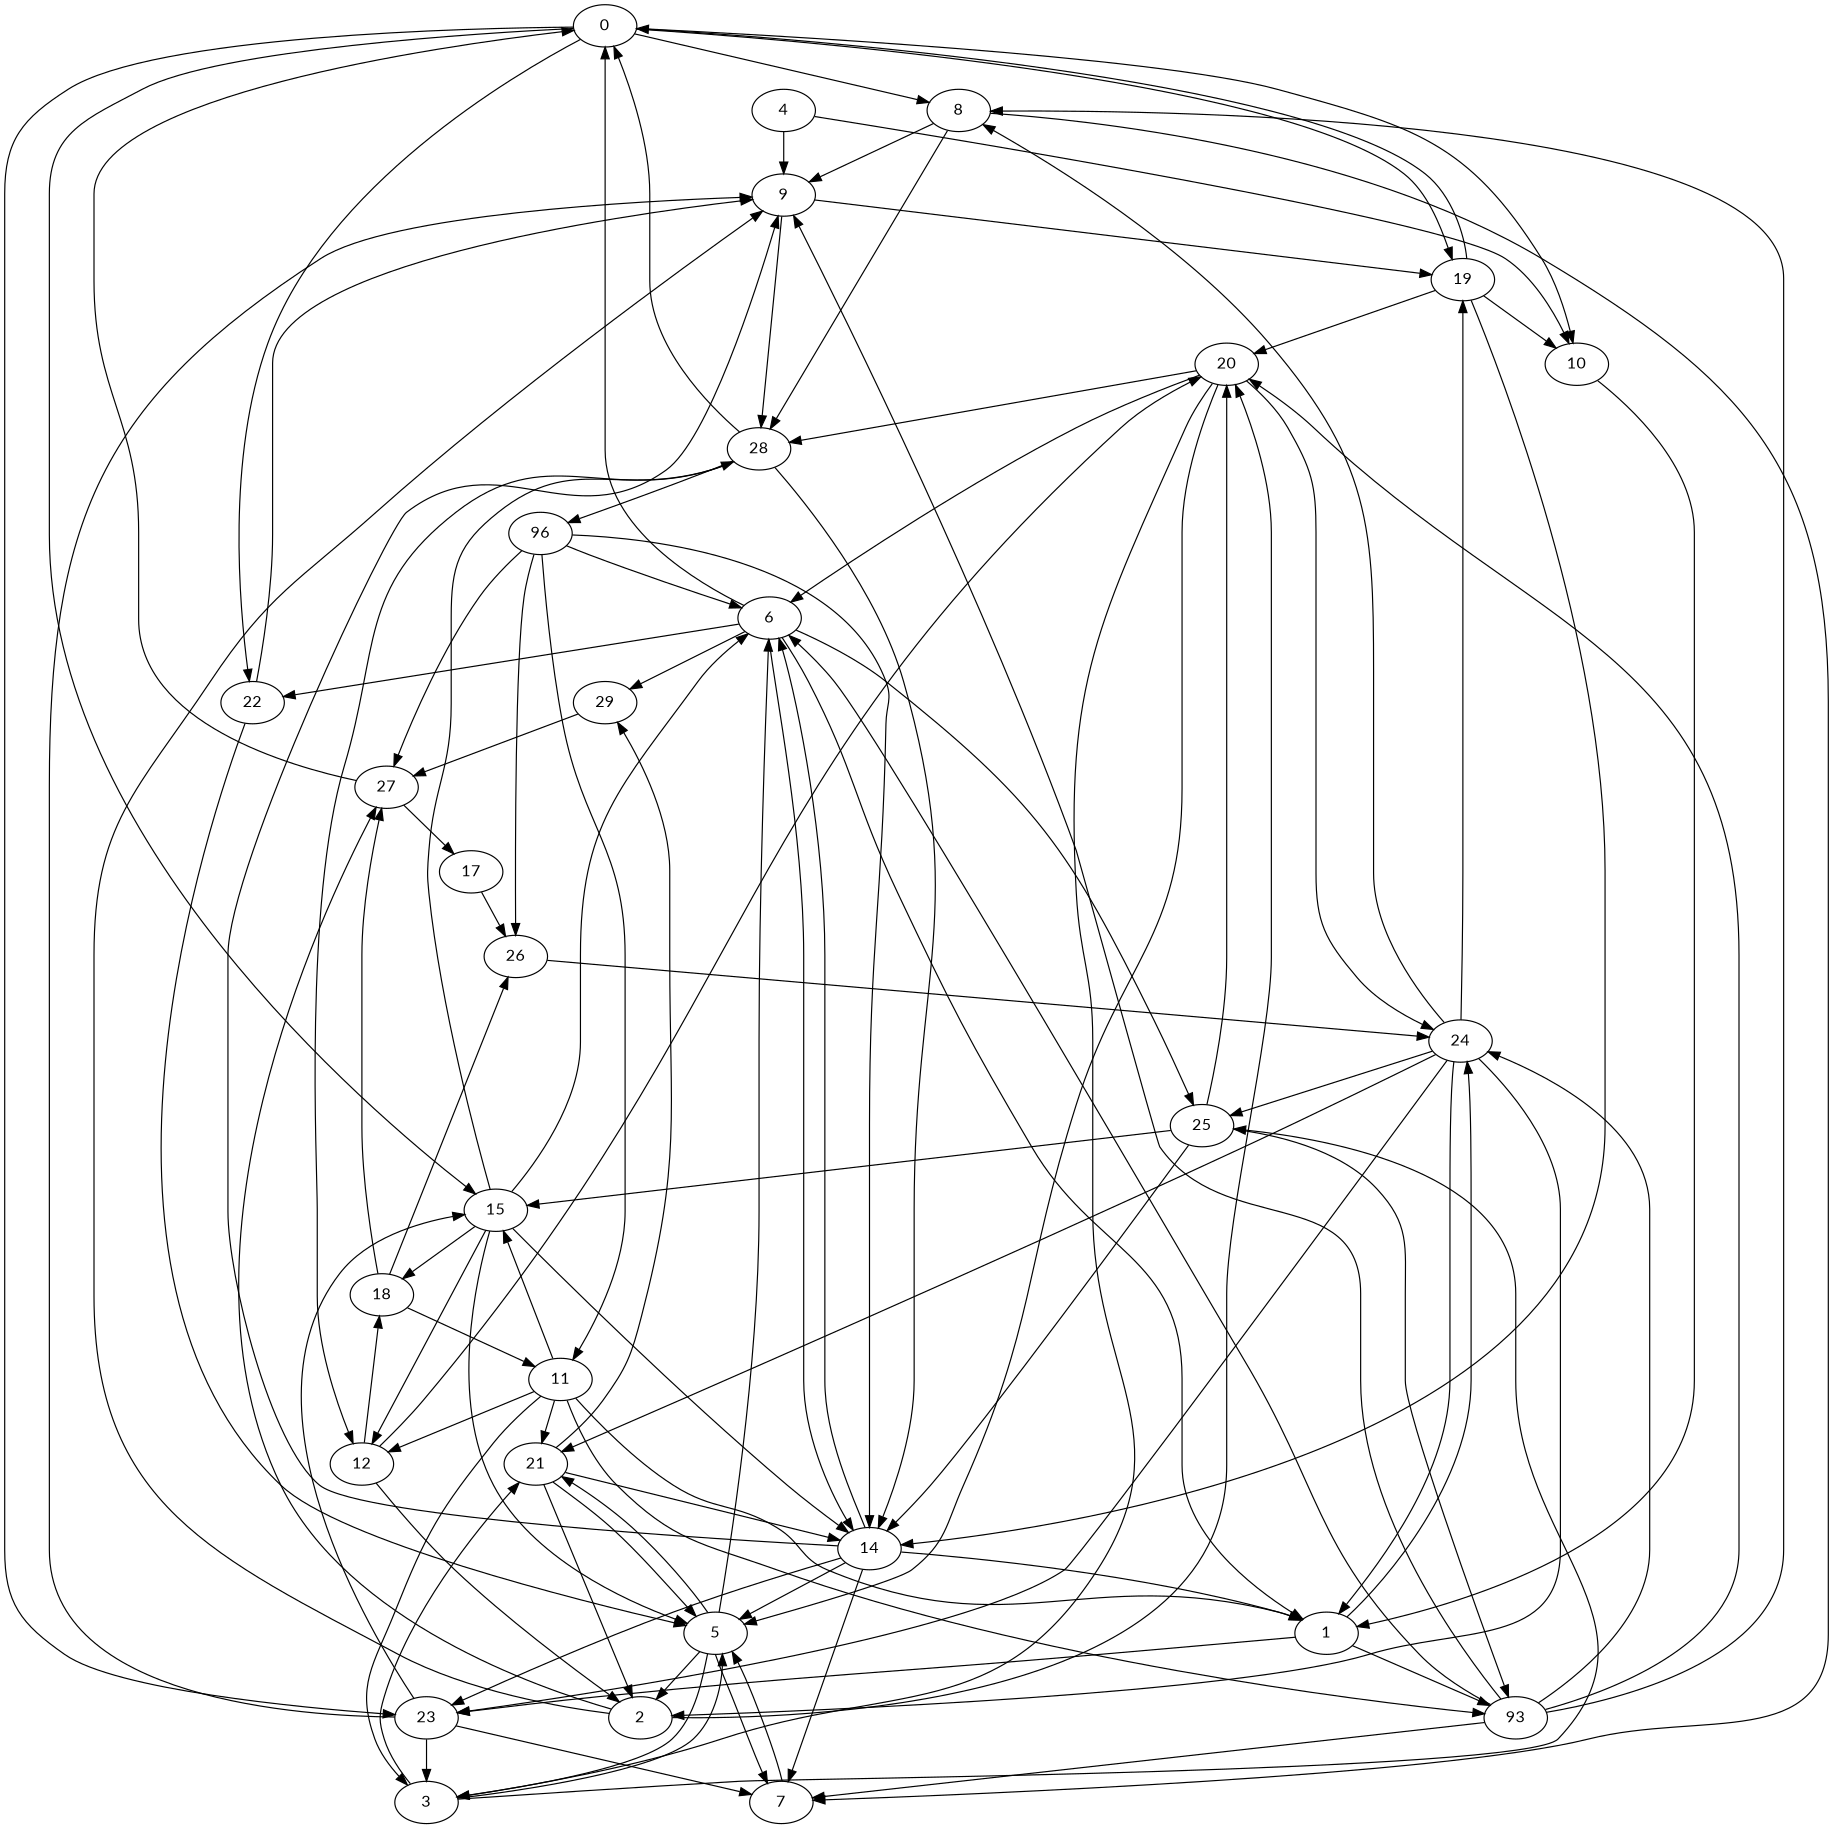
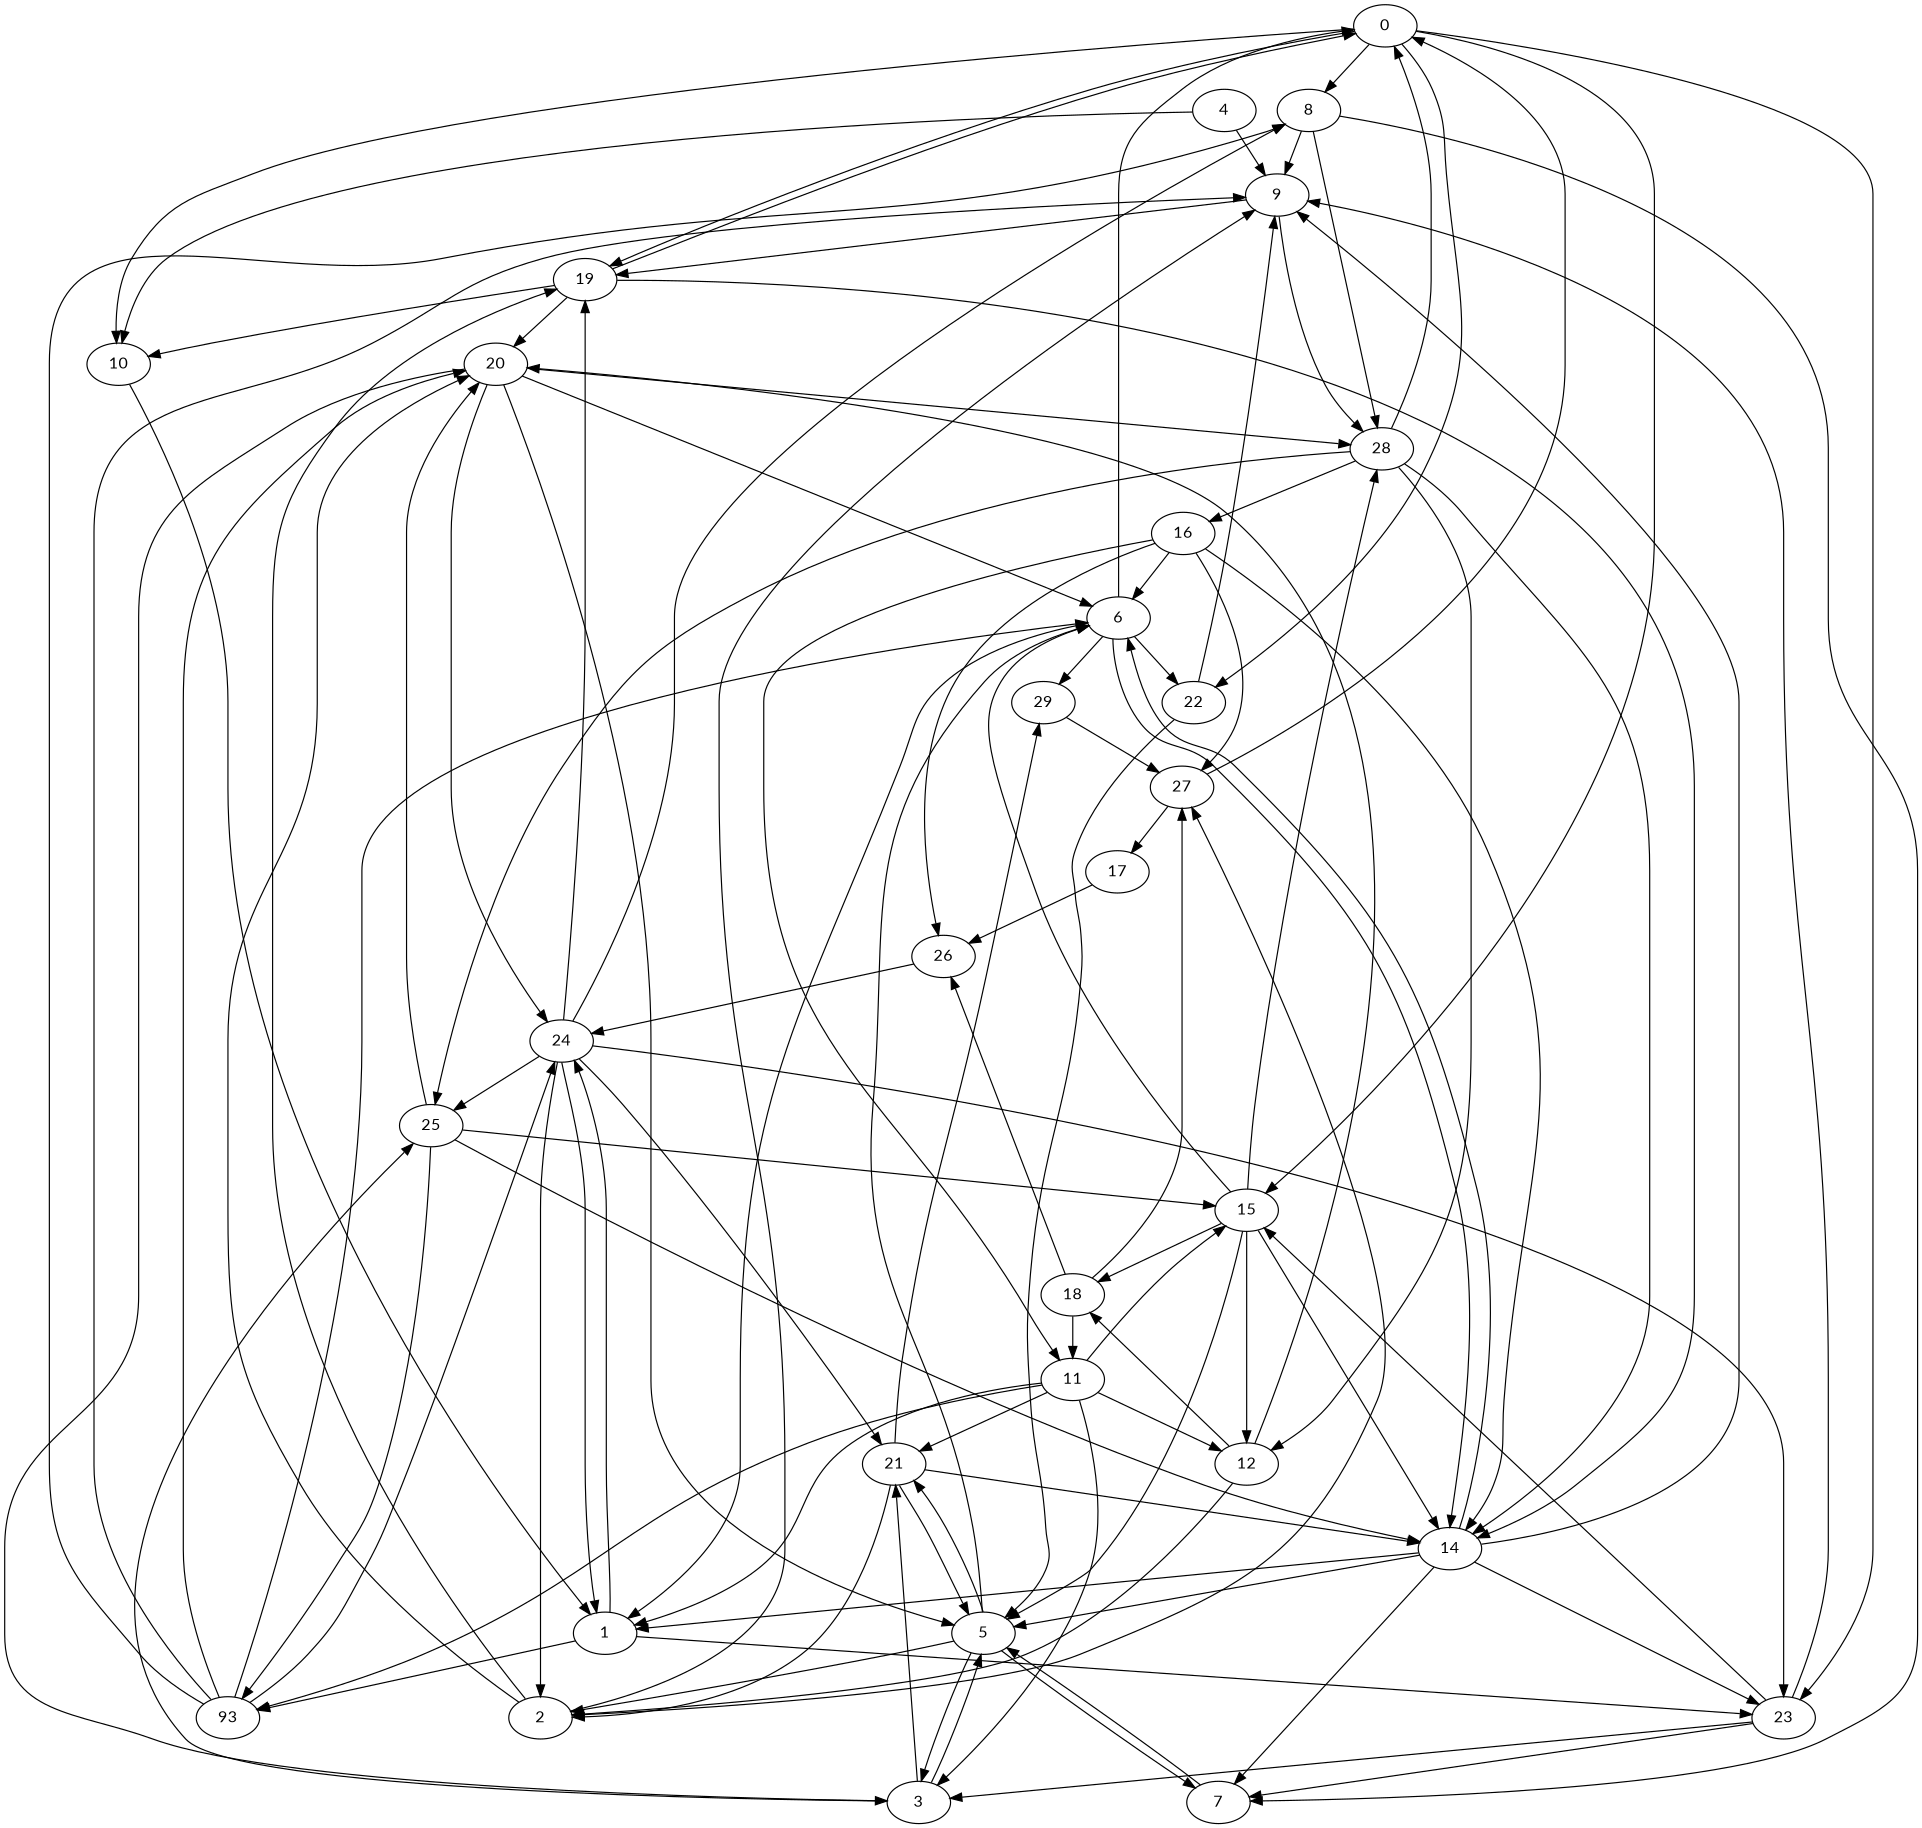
node "96": label "96" -> "16"
edge "6" -> "25": now "28" -> "25"
edge "2" -> "19": added
edge "93" -> "7": removed
